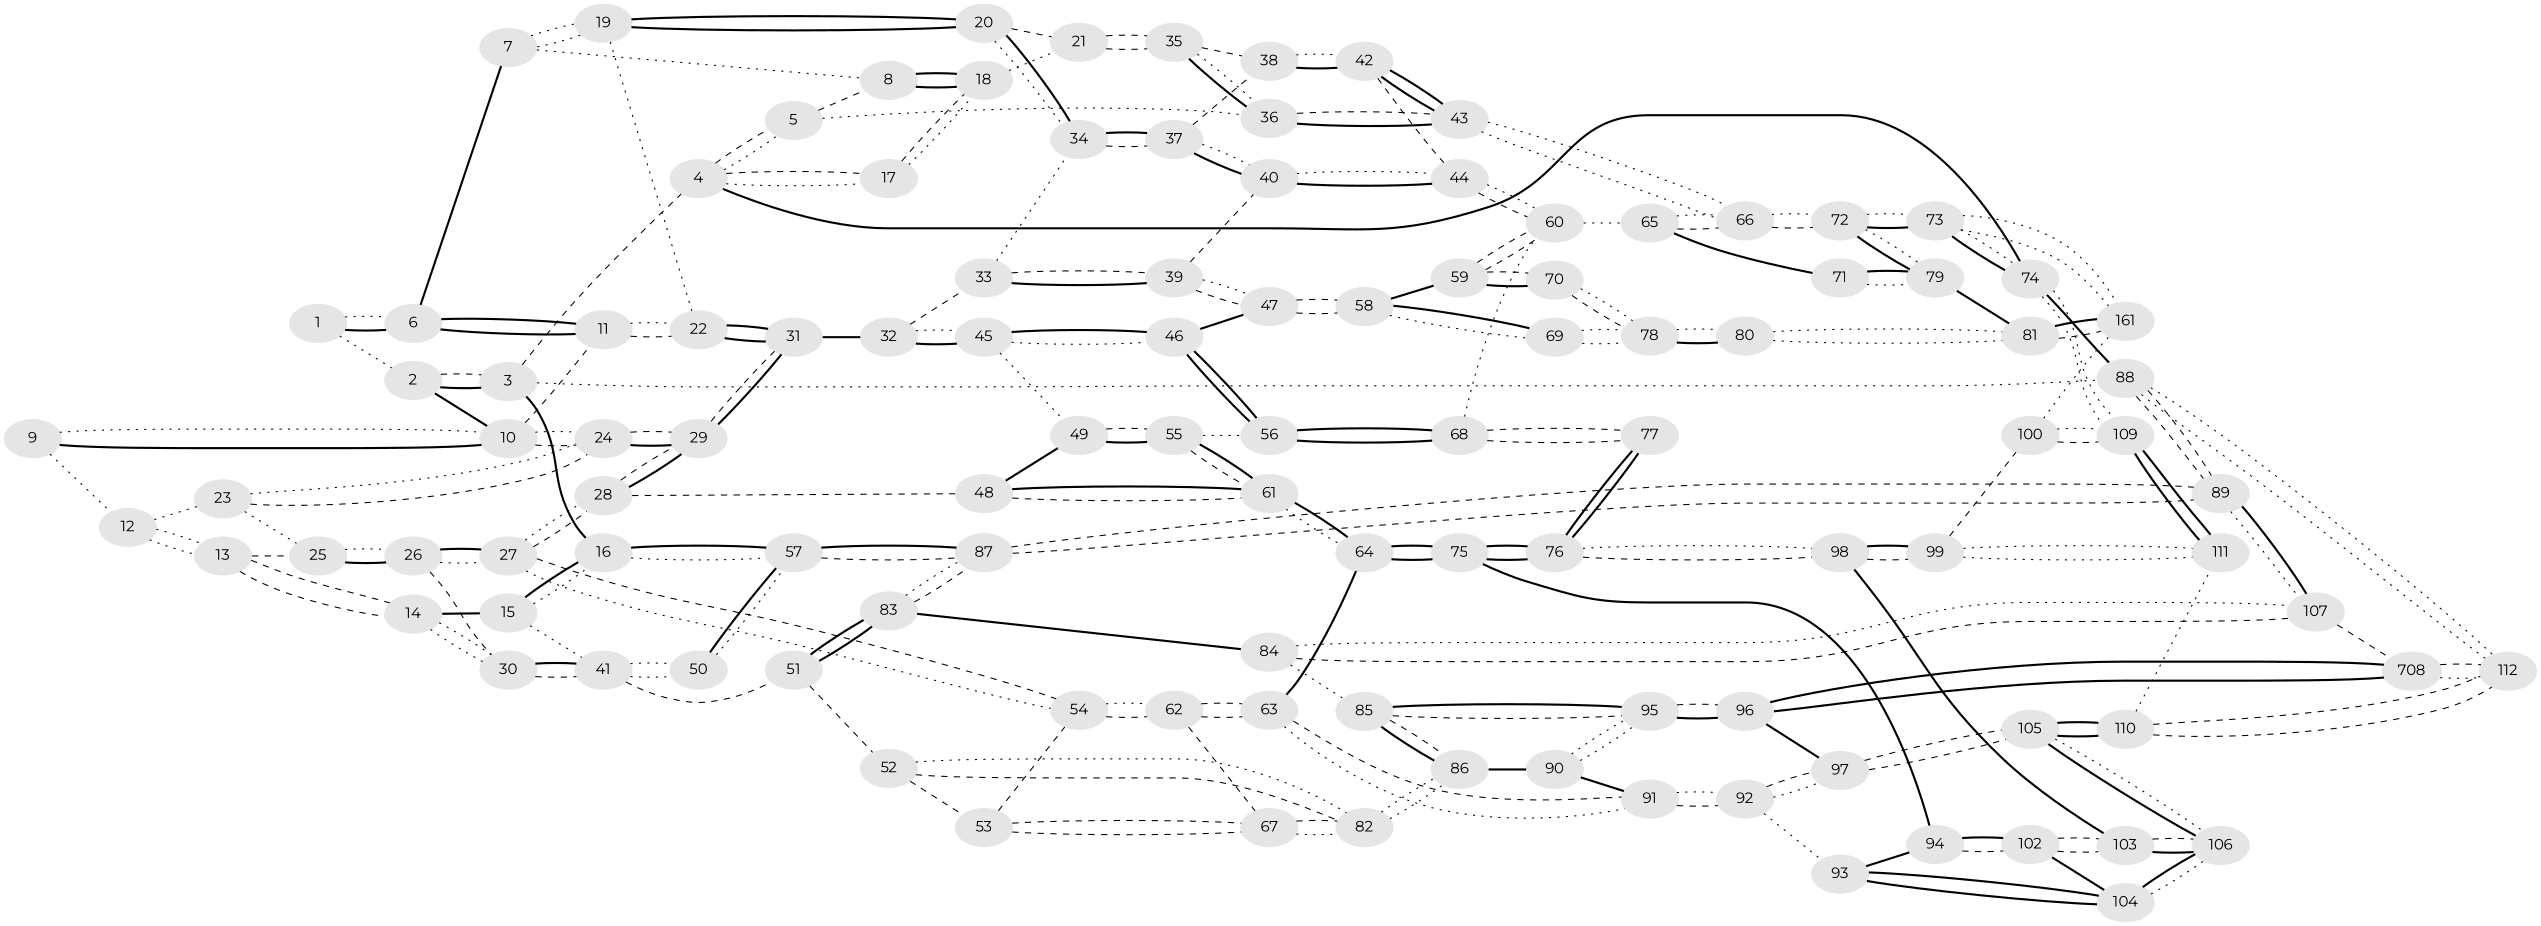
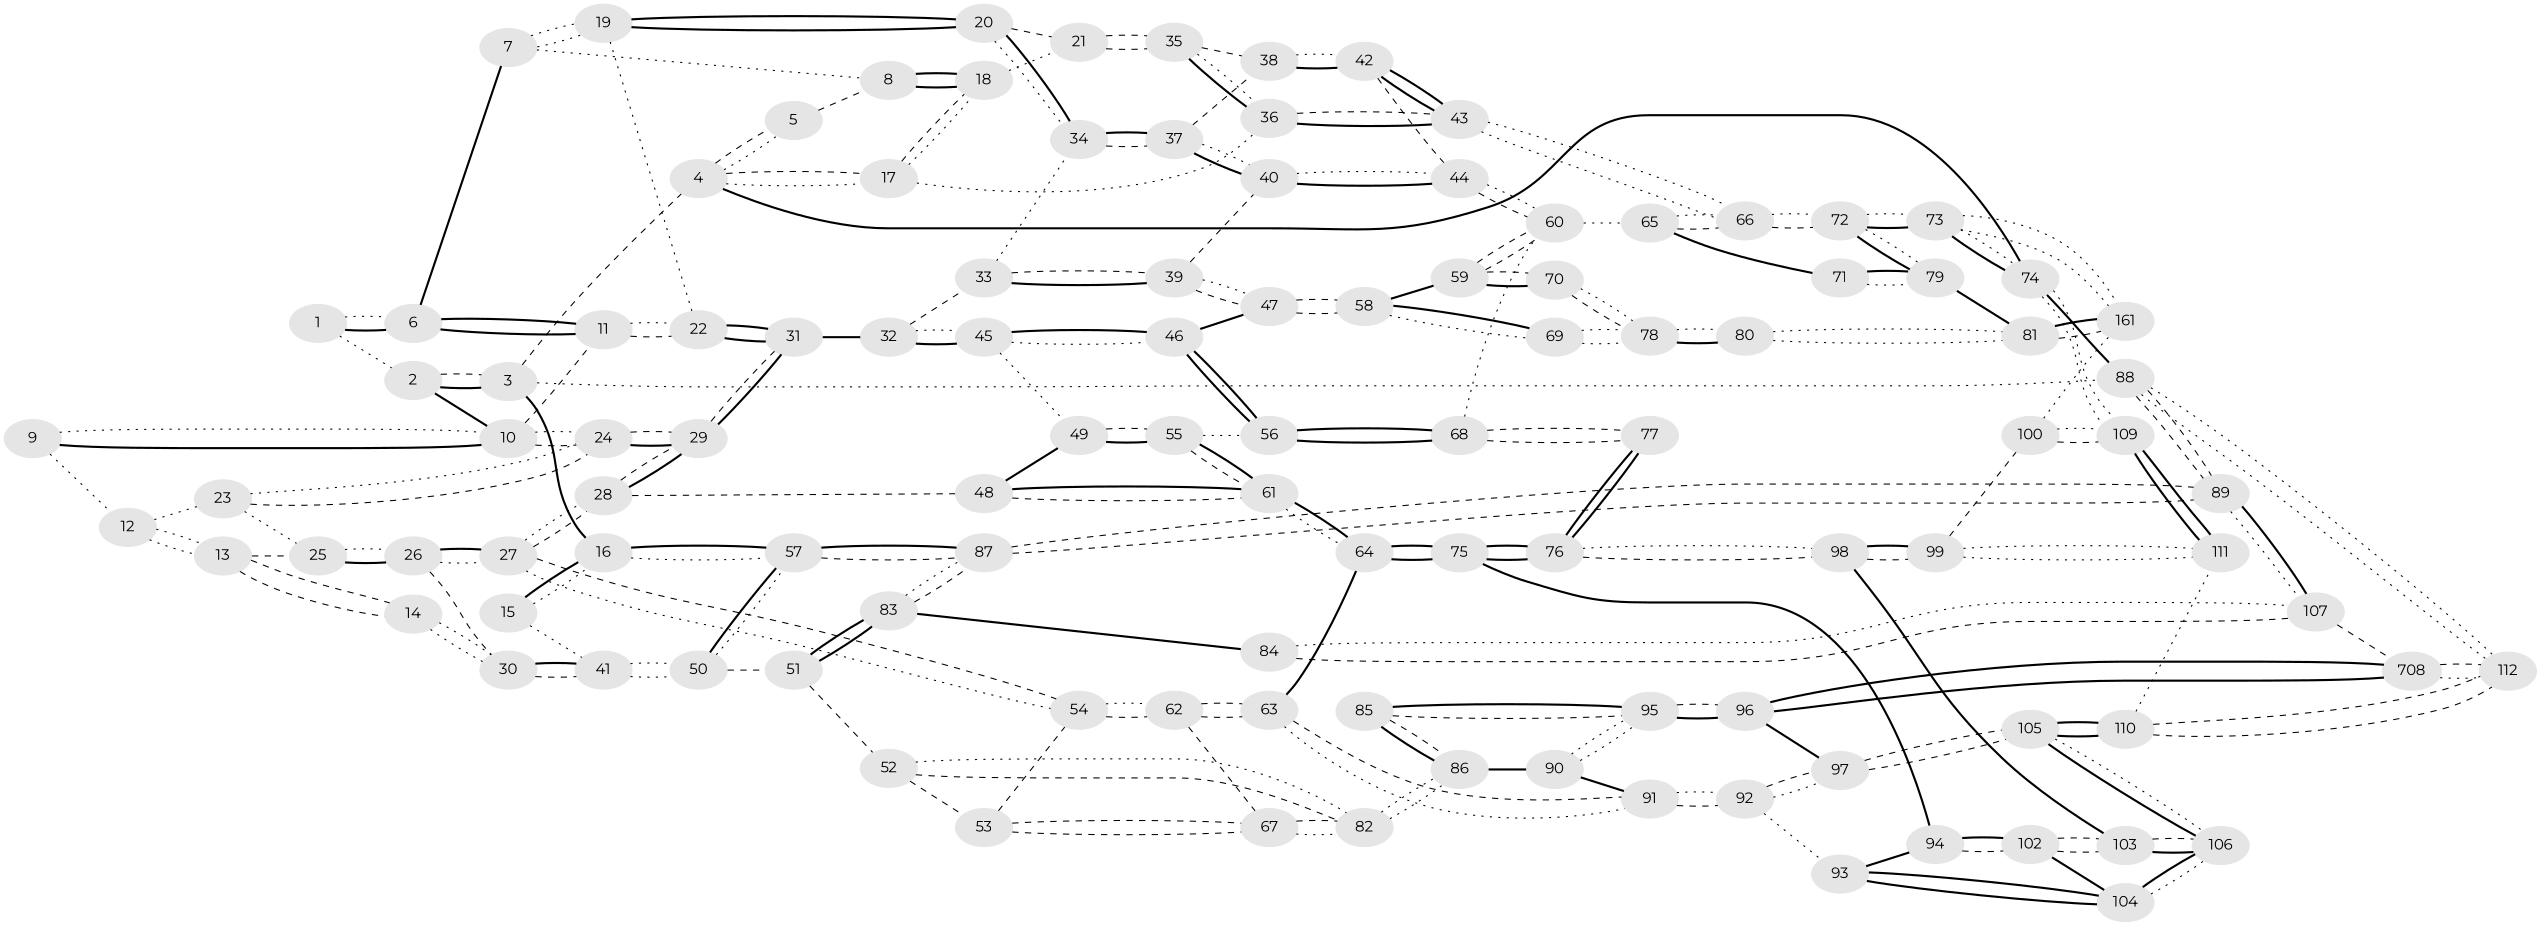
edge "36" -- "5": now "36" -- "17"
edge "15" -- "14": removed
edge "84" -- "85": removed
edge "41" -- "51": now "50" -- "51"
